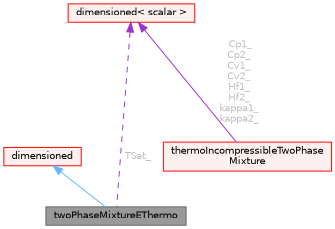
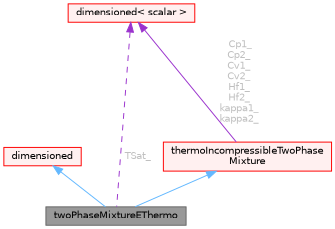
edge "twoPhaseMixtureEThermo" -> "thermoIncompressibleTwoPhase Mixture": added
